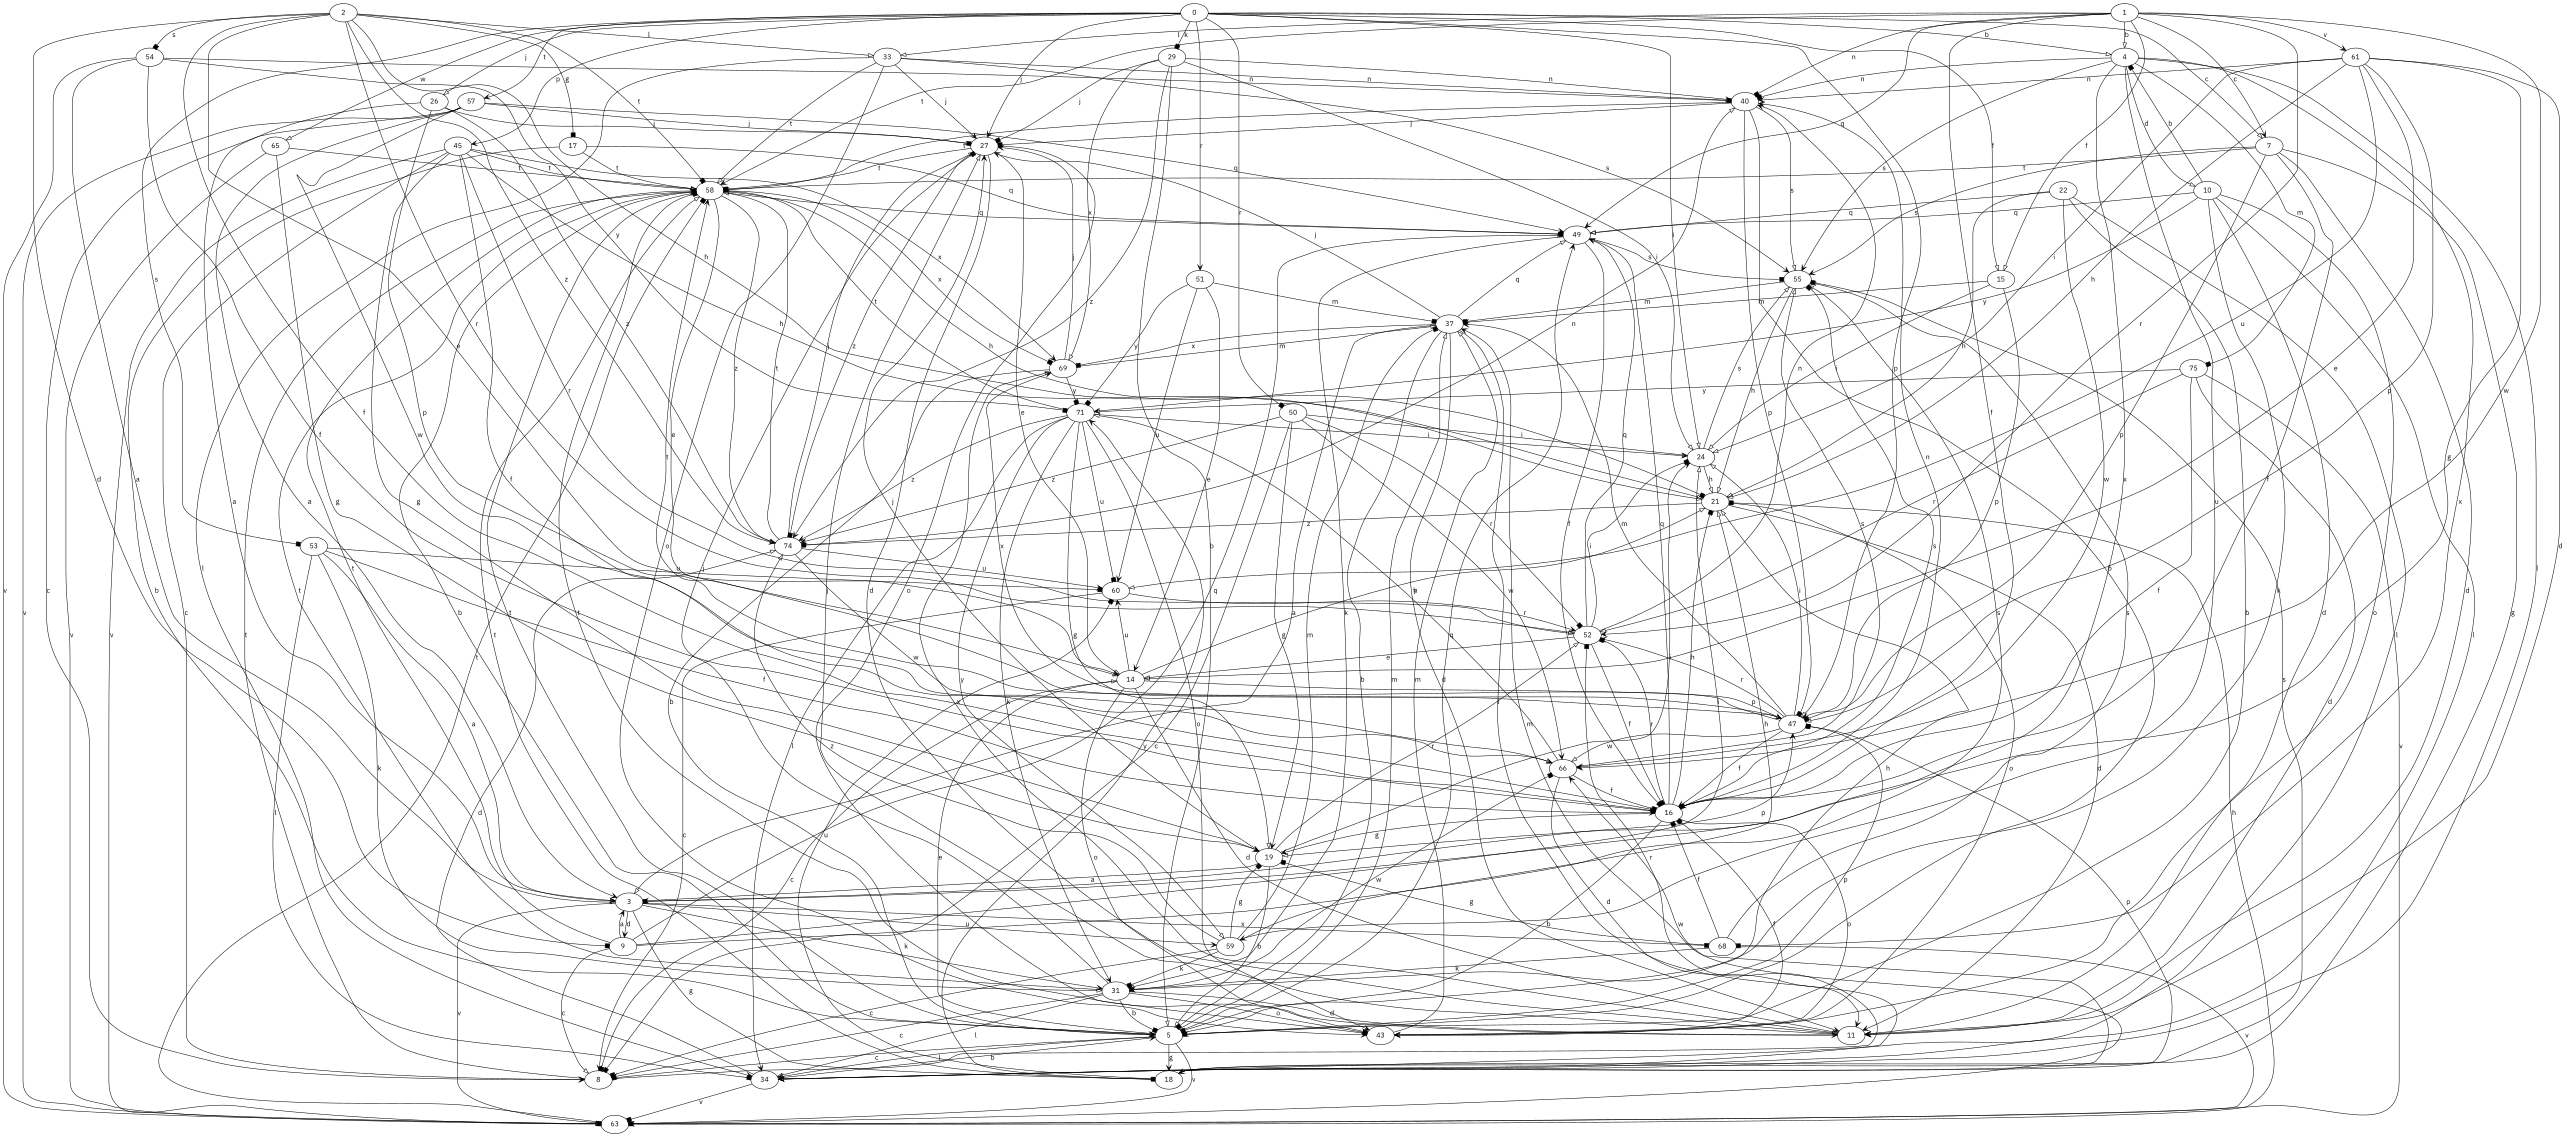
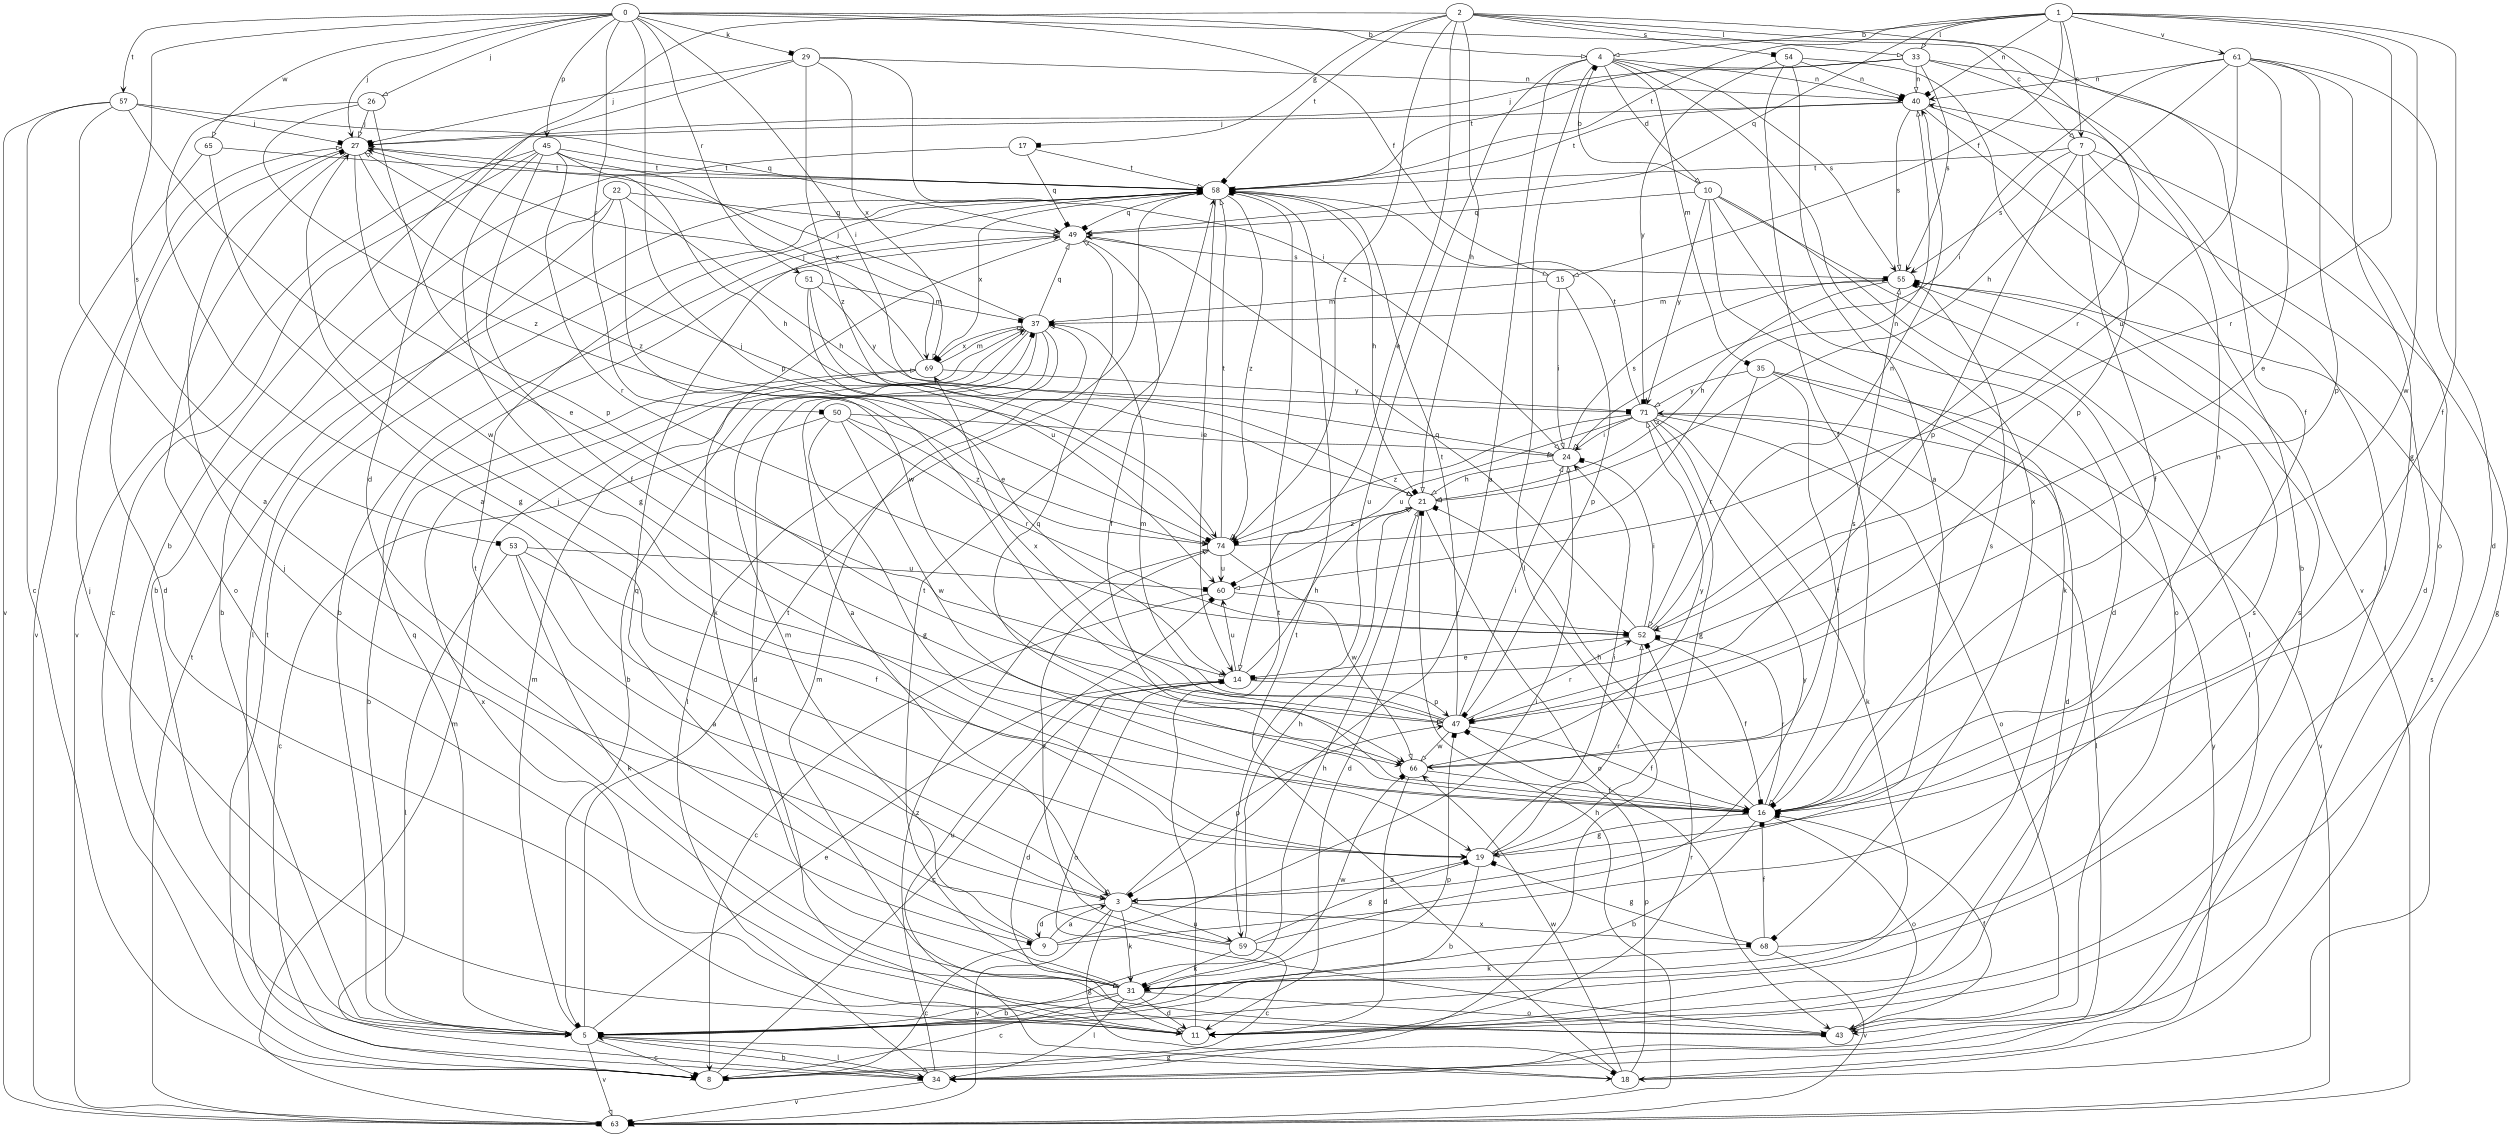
node "75": label "75" -> "35"
edge "4" -> "3": label "x" -> "a"
edge "52" -> "14": arrowhead onormal -> box
edge "71" -> "59": reversed
edge "34" -> "74": label "d" -> "z"
edge "14" -> "8": reversed
